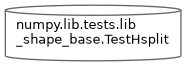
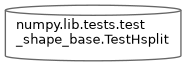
node "numpy.lib.tests.lib _shape_base.TestHsplit": label "numpy.lib.tests.lib _shape_base.TestHsplit" -> "numpy.lib.tests.test _shape_base.TestHsplit"
